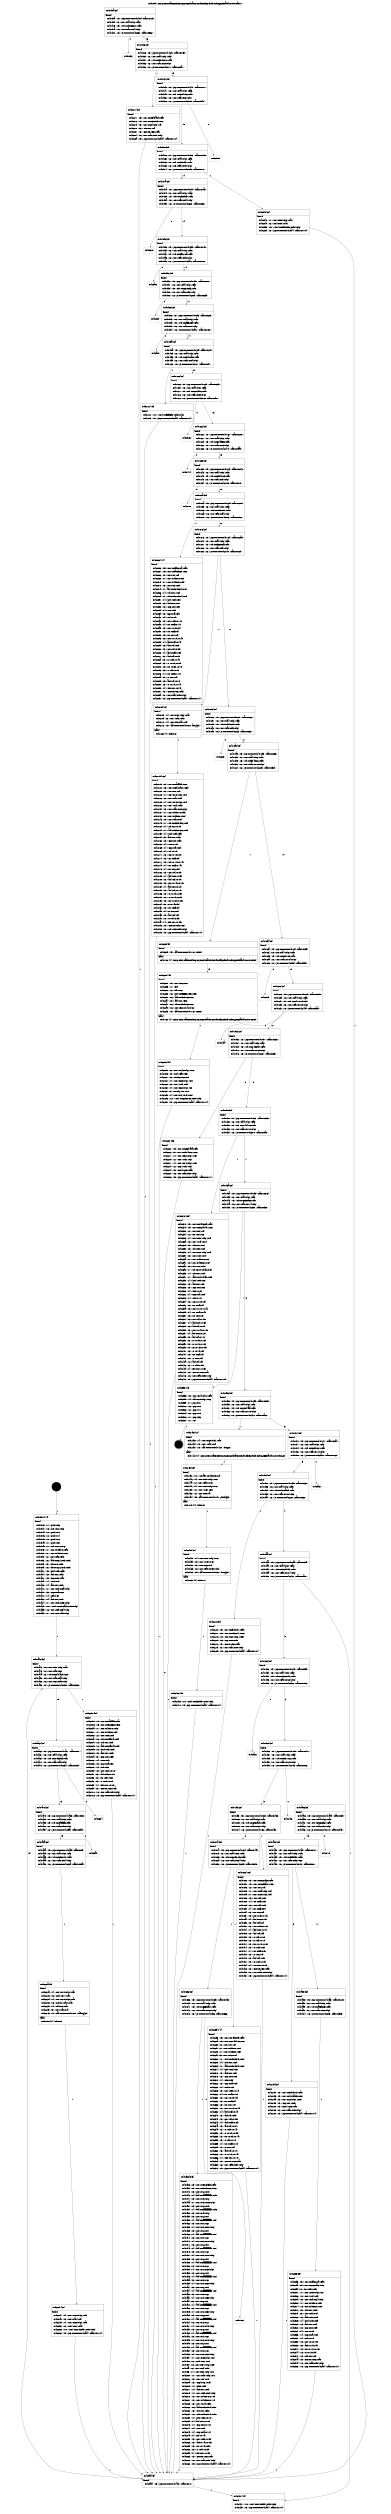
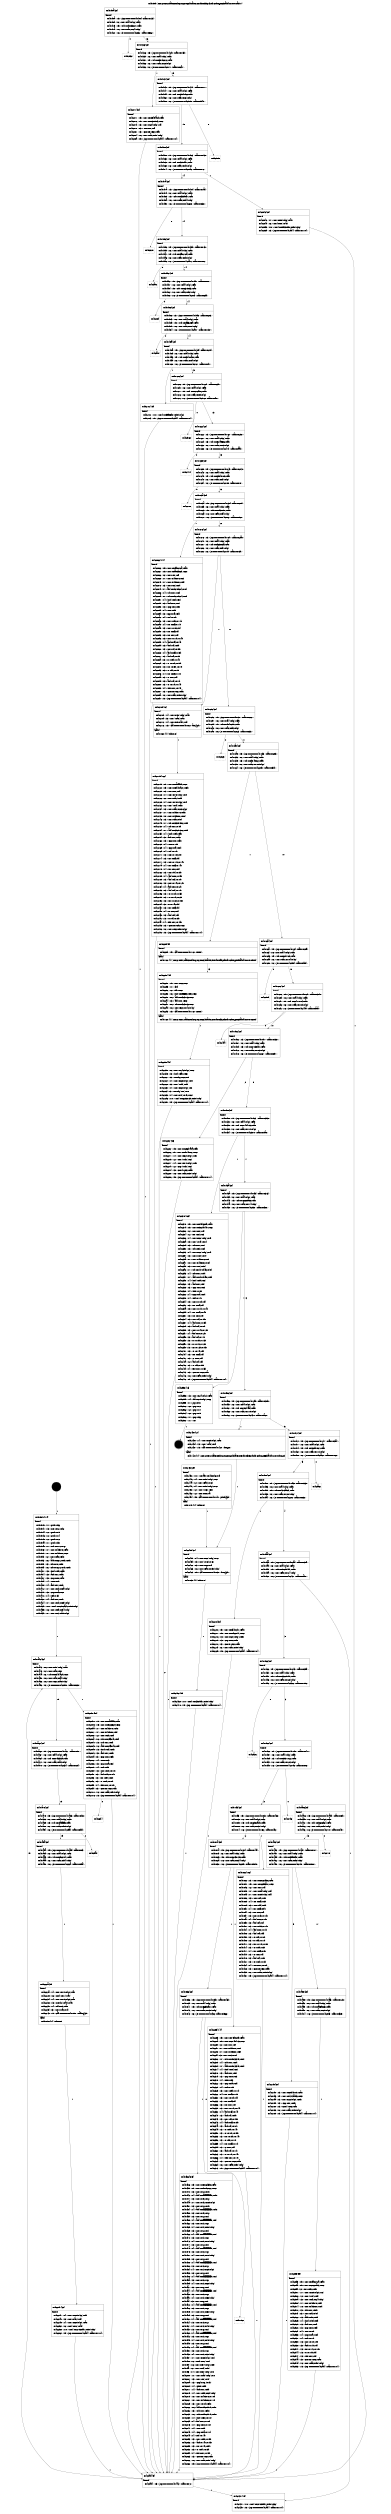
edge "0x402430 [12]" -> "0x40243c [29]": now "0x402430 [12]" -> "0x402459 [21]"
edge "0x401a62 [28]" -> "0x4026b4": now "0x4020b0 [91]" -> "0x4026b4"
